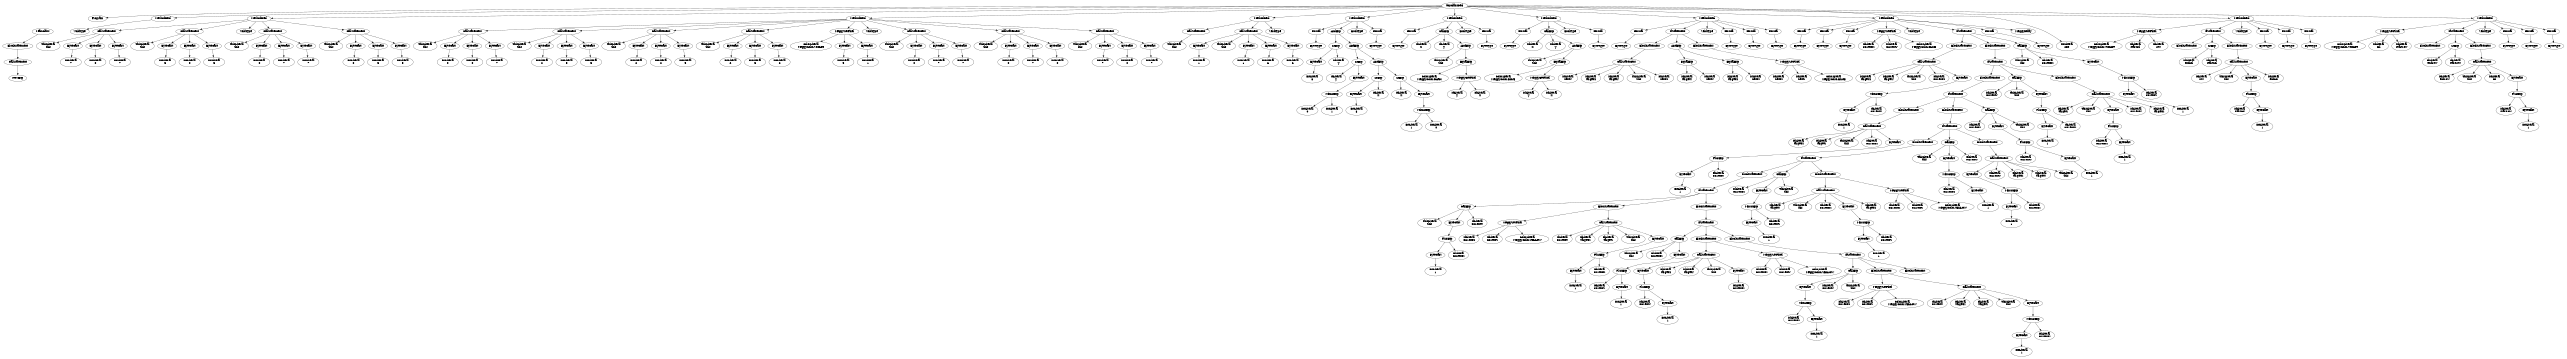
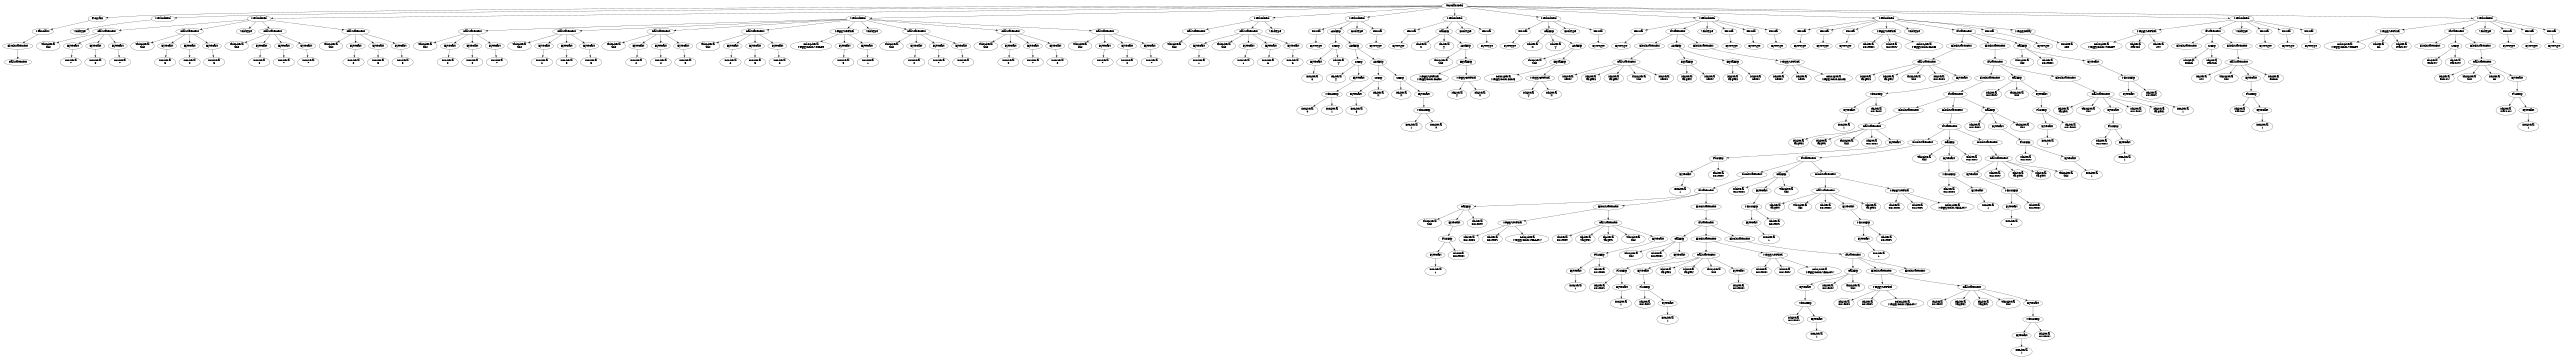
edge "TopClassDecl" -> "IntLiteral 259": now "MeggyDelay" -> "IntLiteral 259"
edge "Program" -> "MainClass": added
node "NewExp": removed
node "ColorLiteral Meggy.Color.DARK": label "ColorLiteral Meggy.Color.DARK" -> "MeggySetPixel Meggy.Color.DARK"
